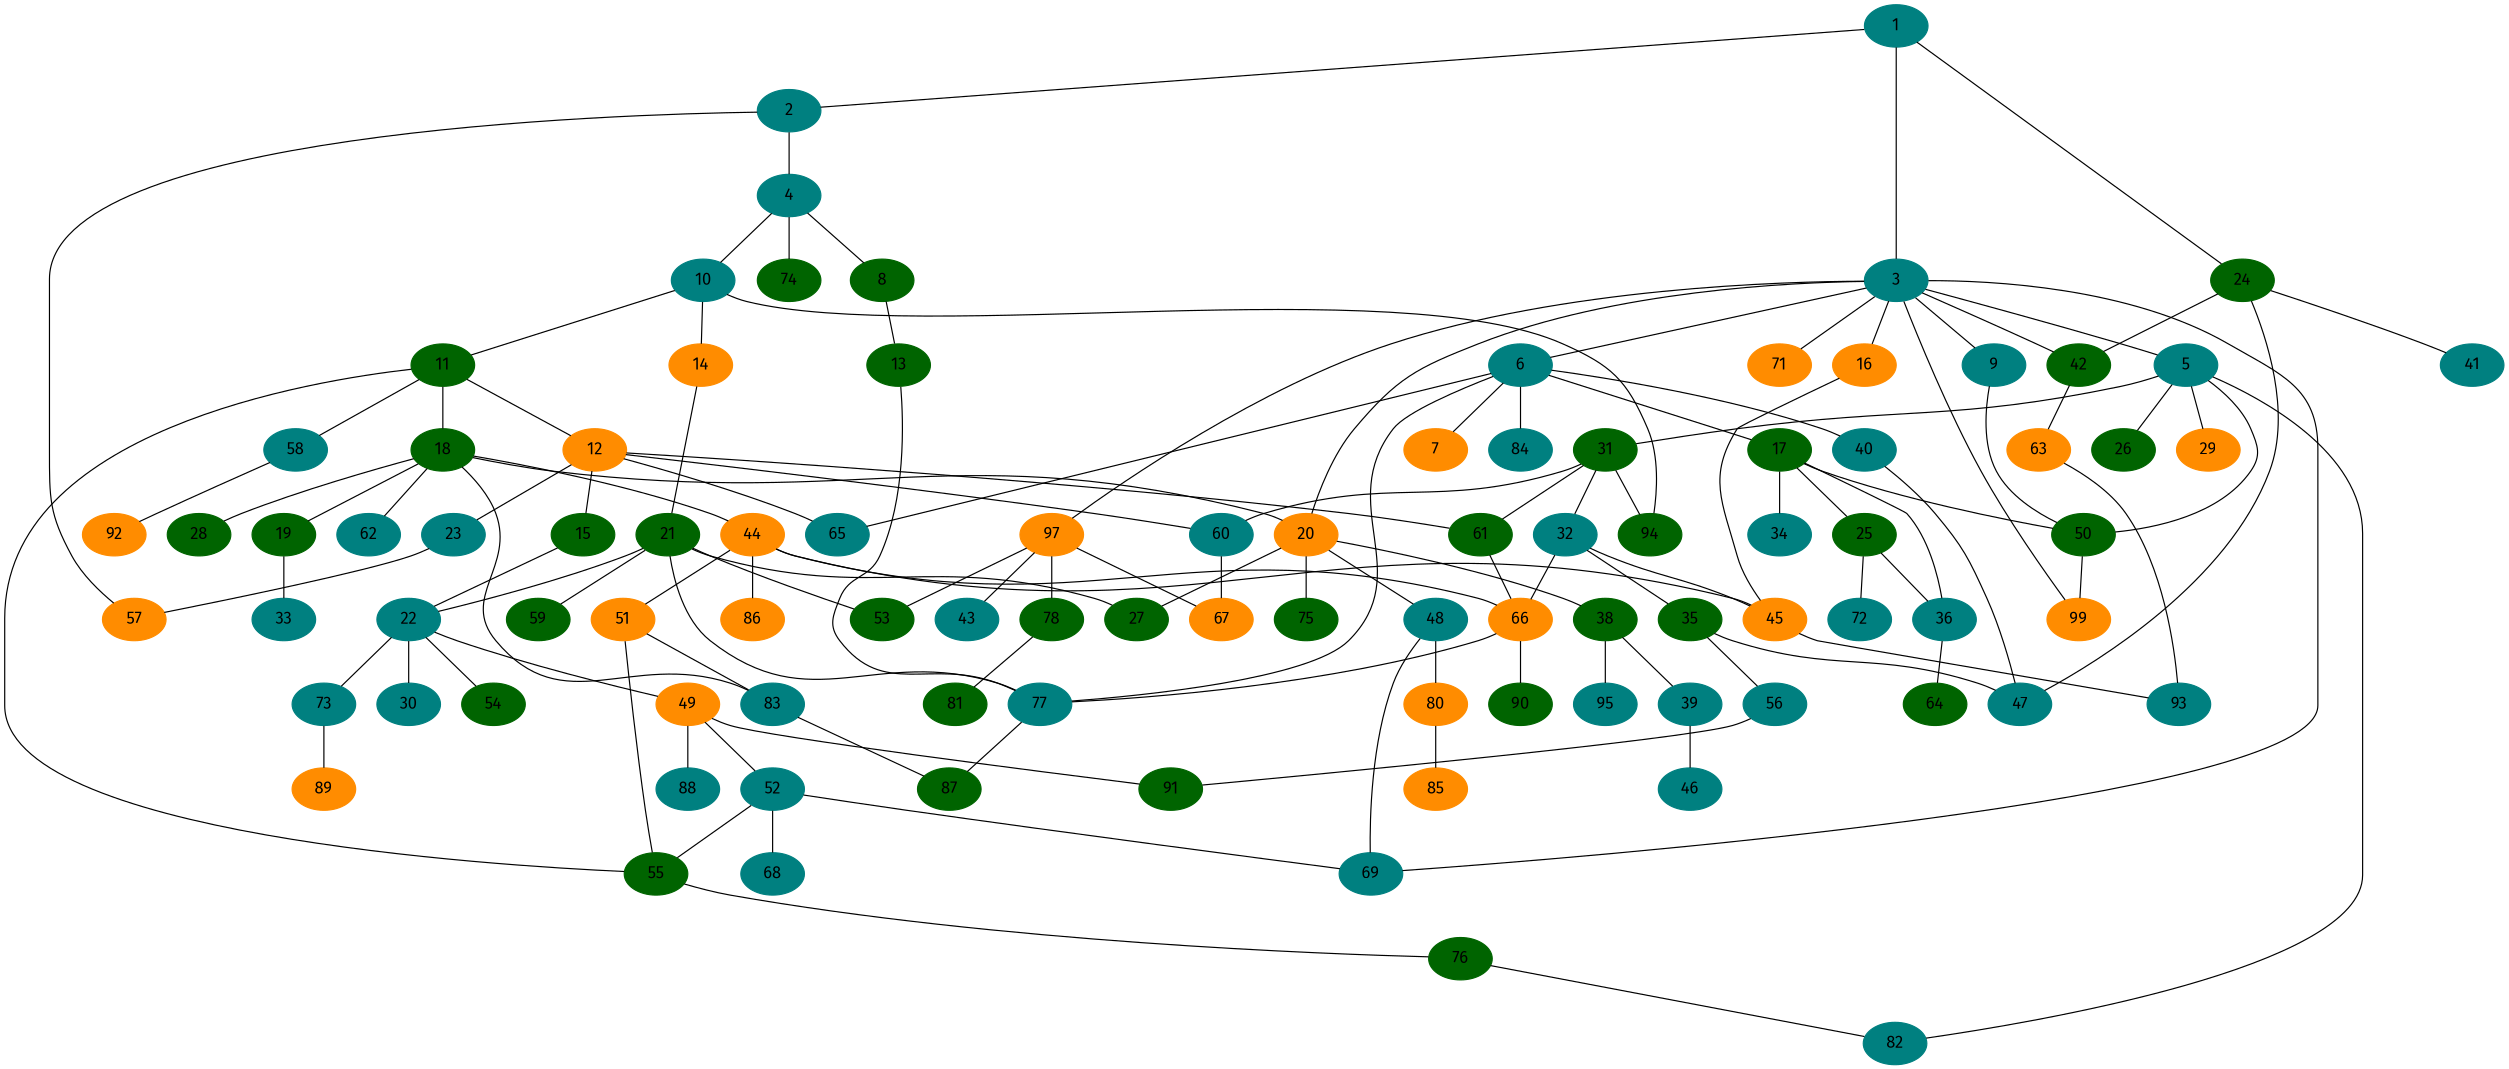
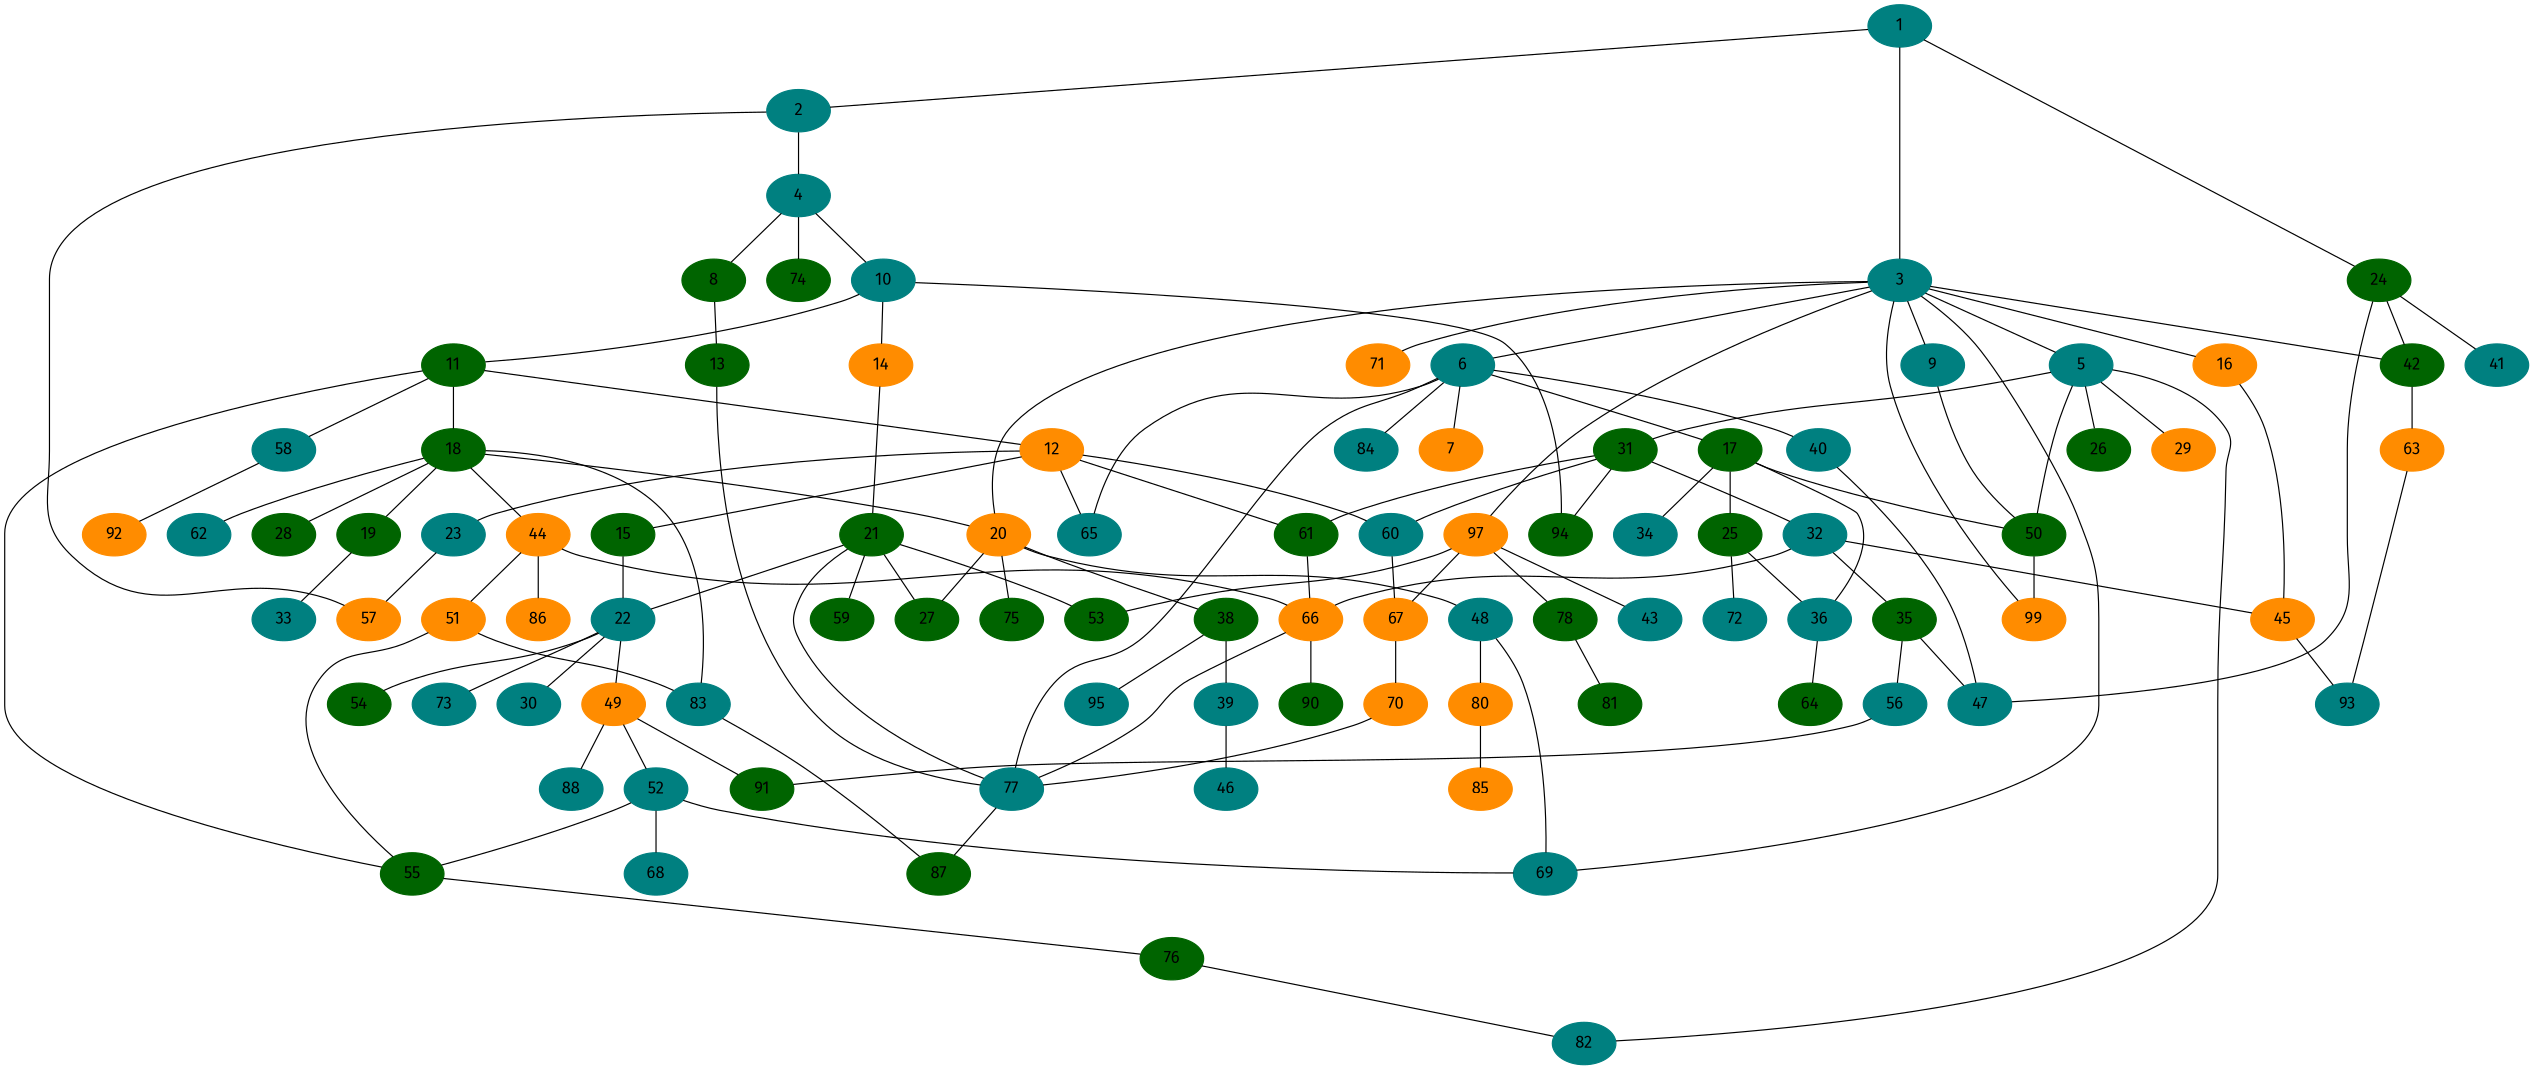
edge "44" -- "45": removed
node "70": added
node "89": removed
